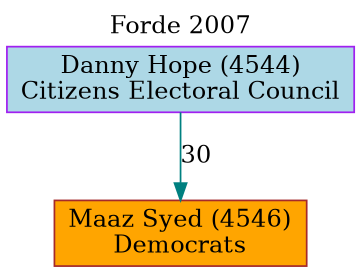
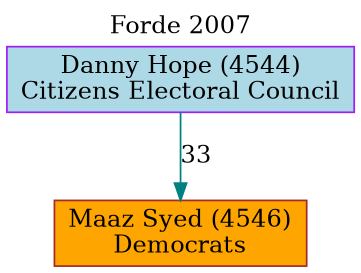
edge "Danny Hope (4544) Citizens Electoral Council" -> "Maaz Syed (4546) Democrats": label "30" -> "33"
